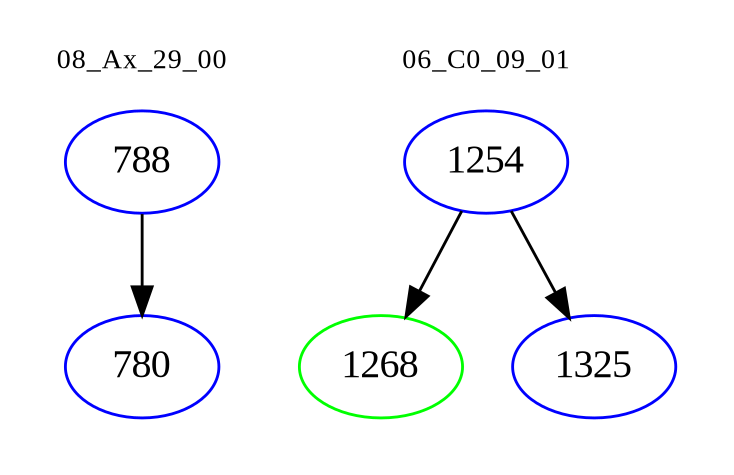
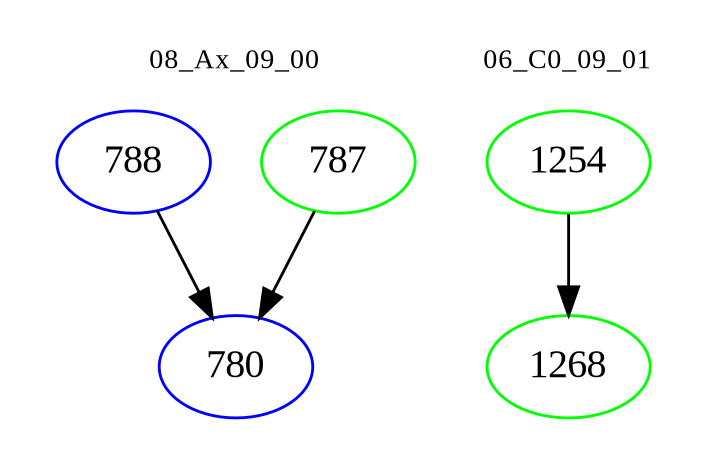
cluster "08_Ax_29_00": label "08_Ax_29_00" -> "08_Ax_09_00"
node "787": added
node "1254": color blue -> green
node "1325": removed
